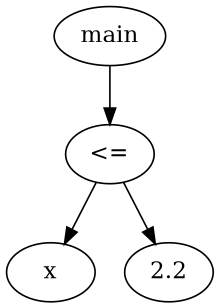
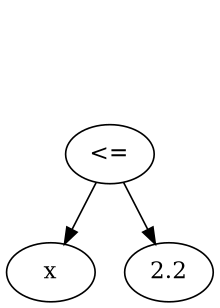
node "main": removed
